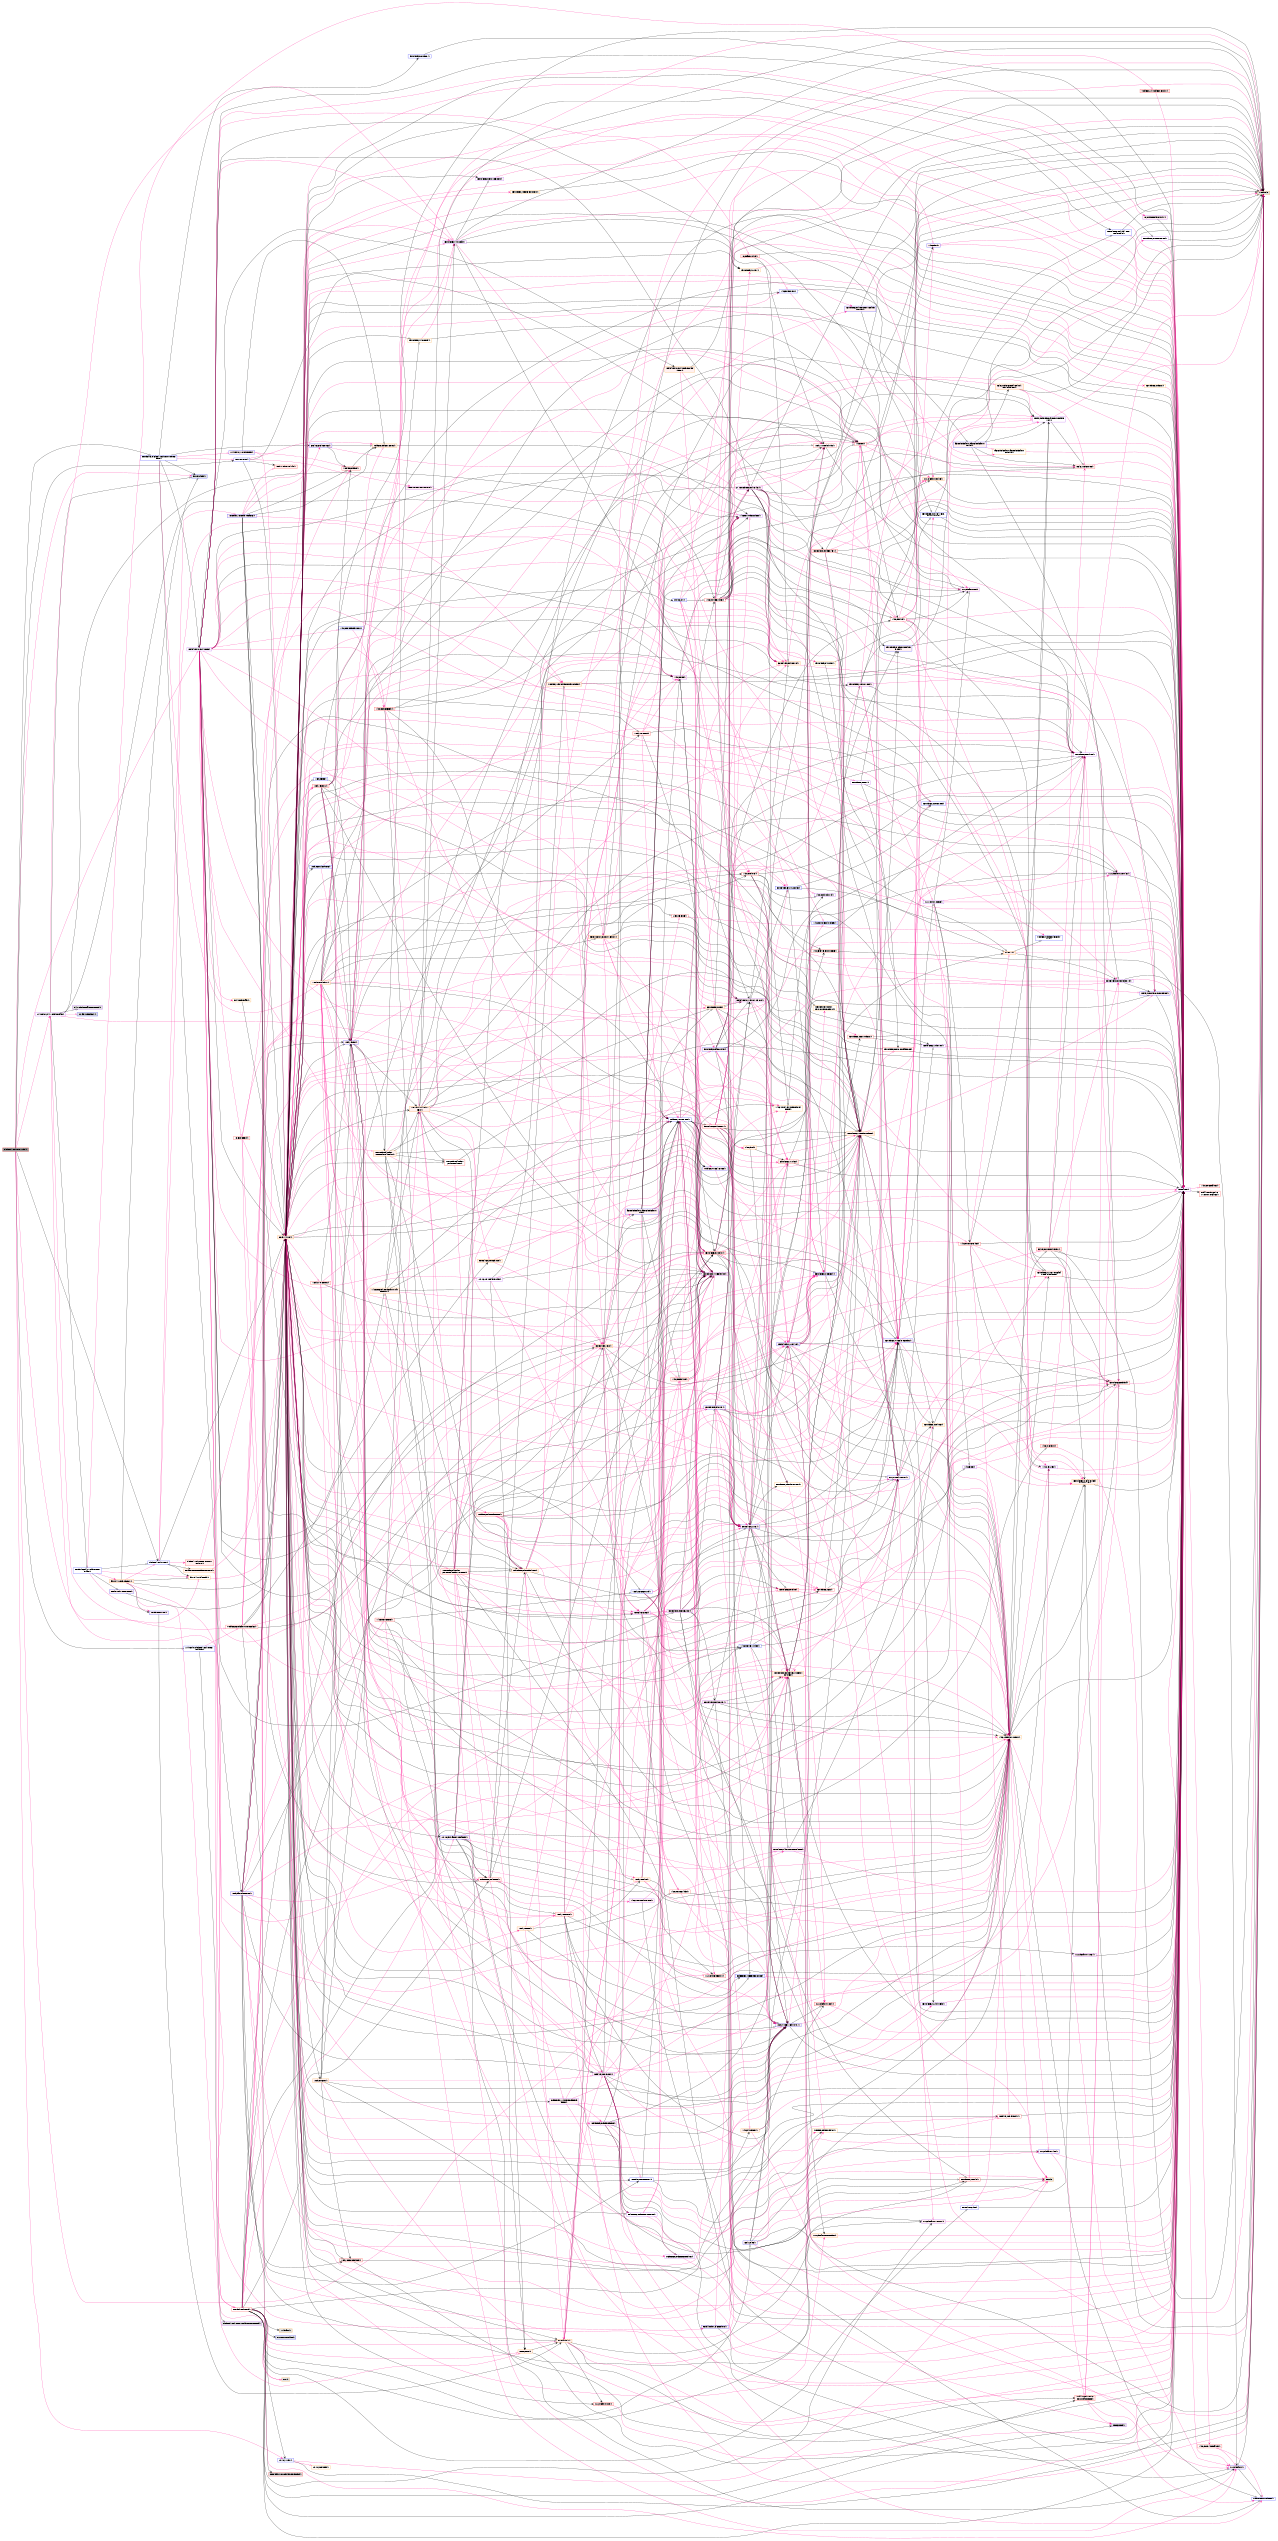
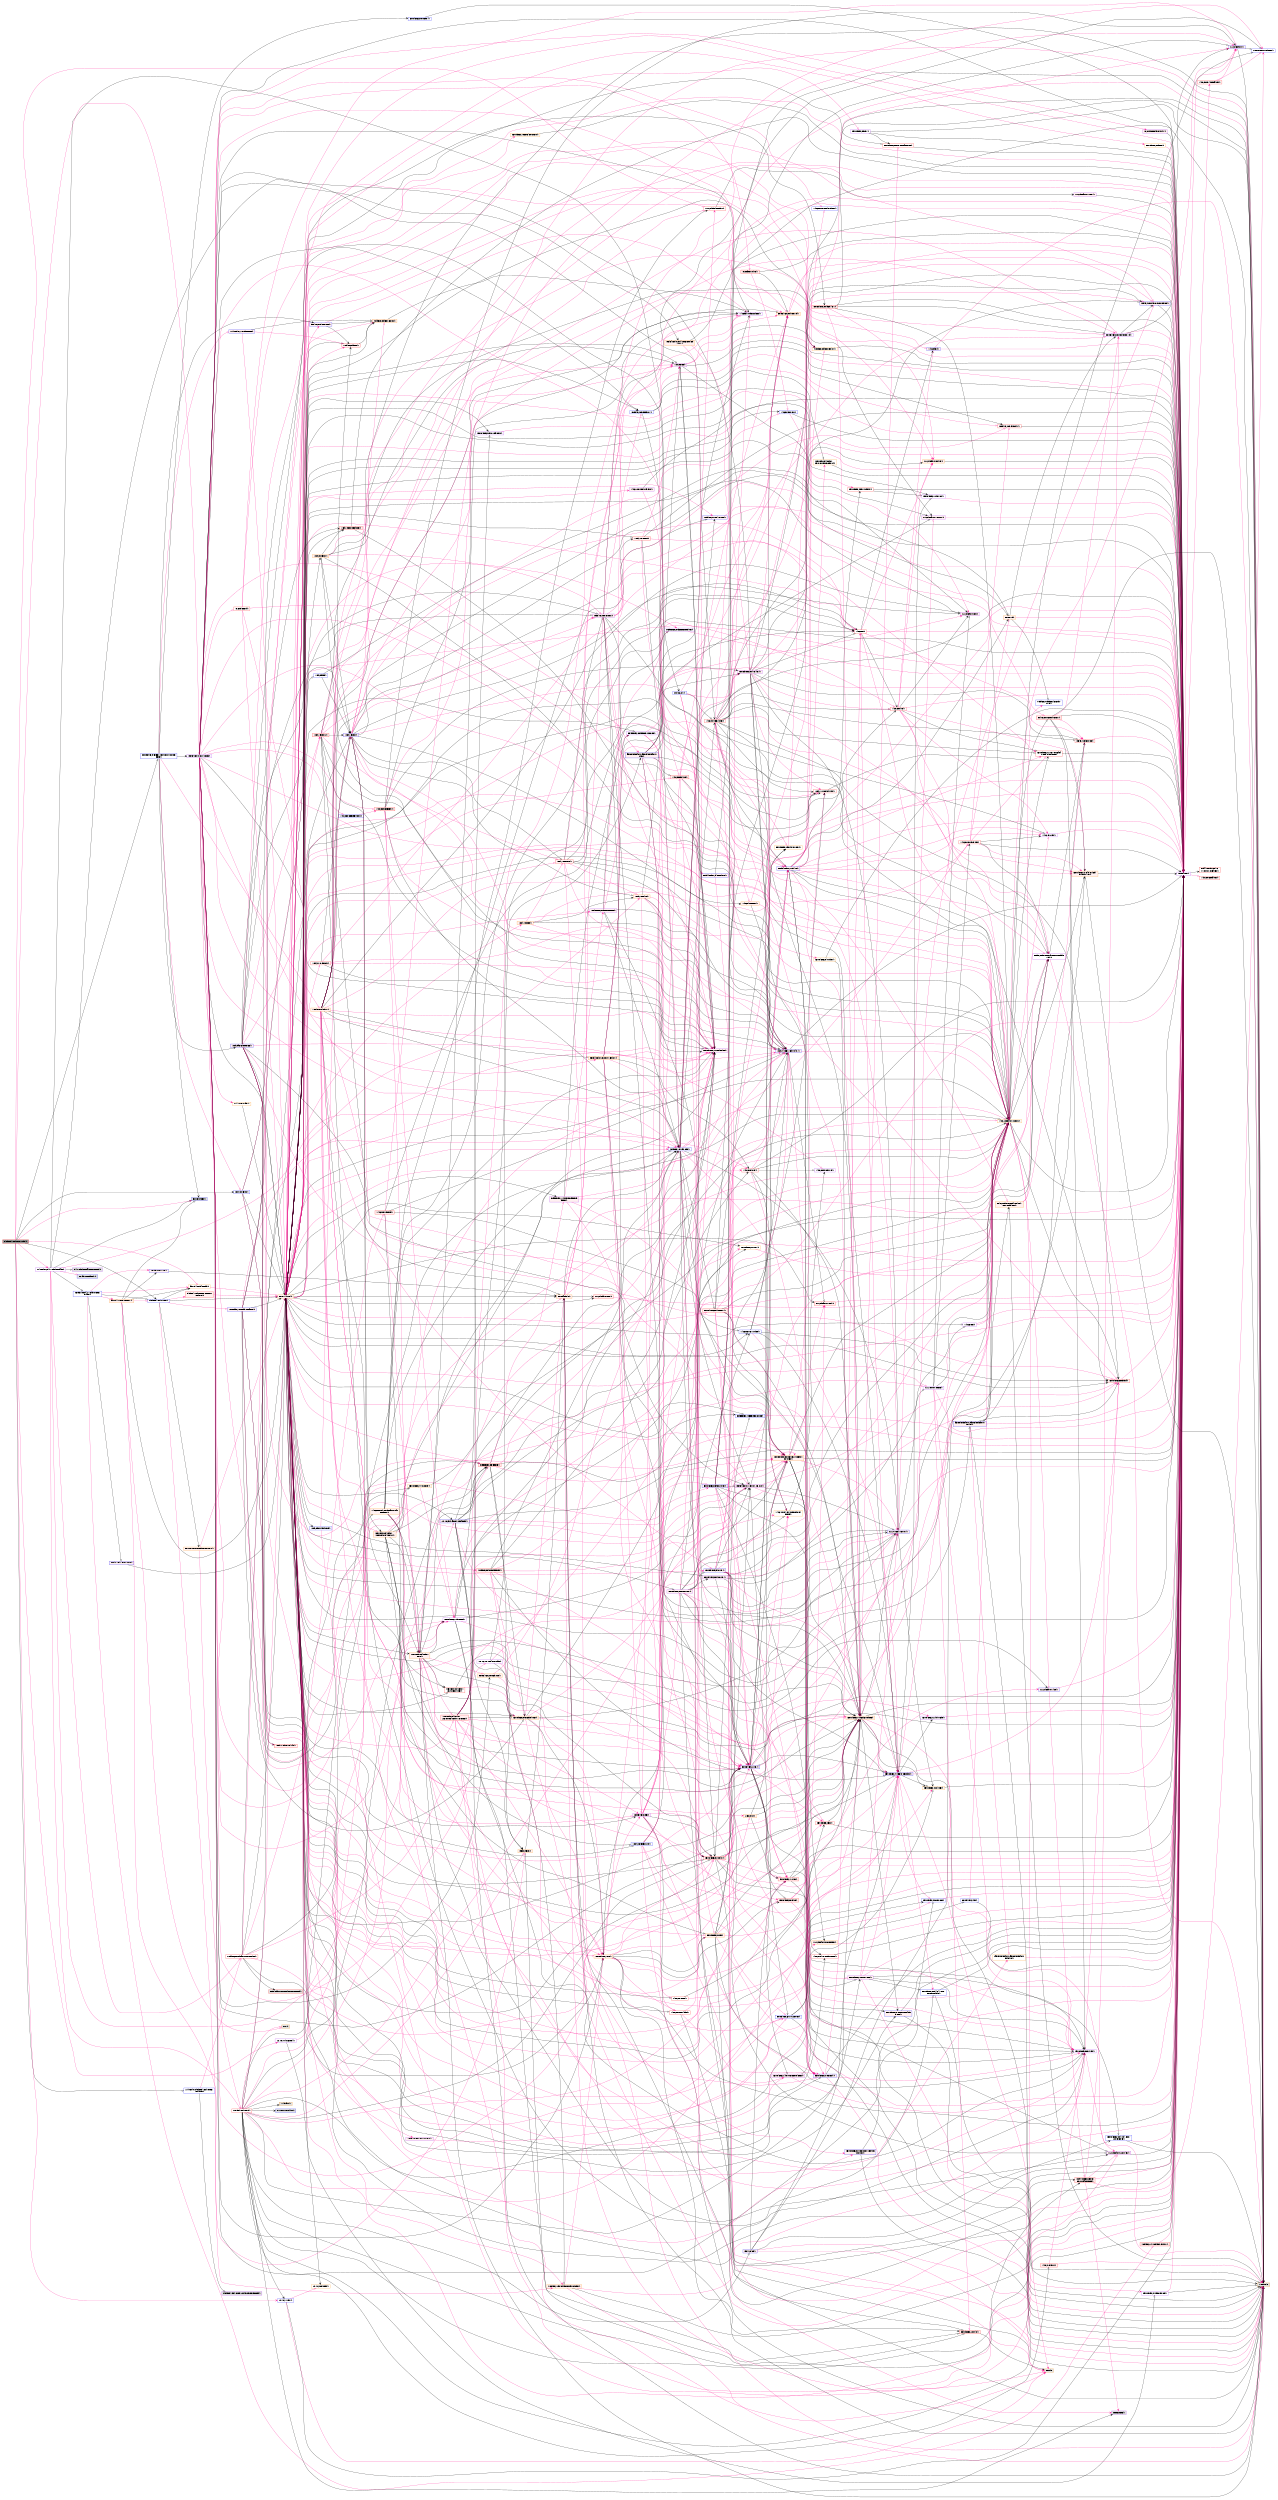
edge "Async/AsyncFileHandle.h" -> "CoreTypes.h": removed
node "RHI/PlatformString.h": label "RHI/PlatformString.h" -> "HAL/PlatformString.h"
edge "Containers/BitArray.h" -> "Serialization/Archive.h": removed
edge "CoreMinimal.h" -> "Templates/UnrealTypeTraits.h": removed
edge "UObject/PerPlatformProperties.h" -> "Containers/Map.h": color deeppink -> black
node "Async/UniqueLock.h": added
edge "Containers/ScriptArray.h" -> "CoreTypes.h": removed
